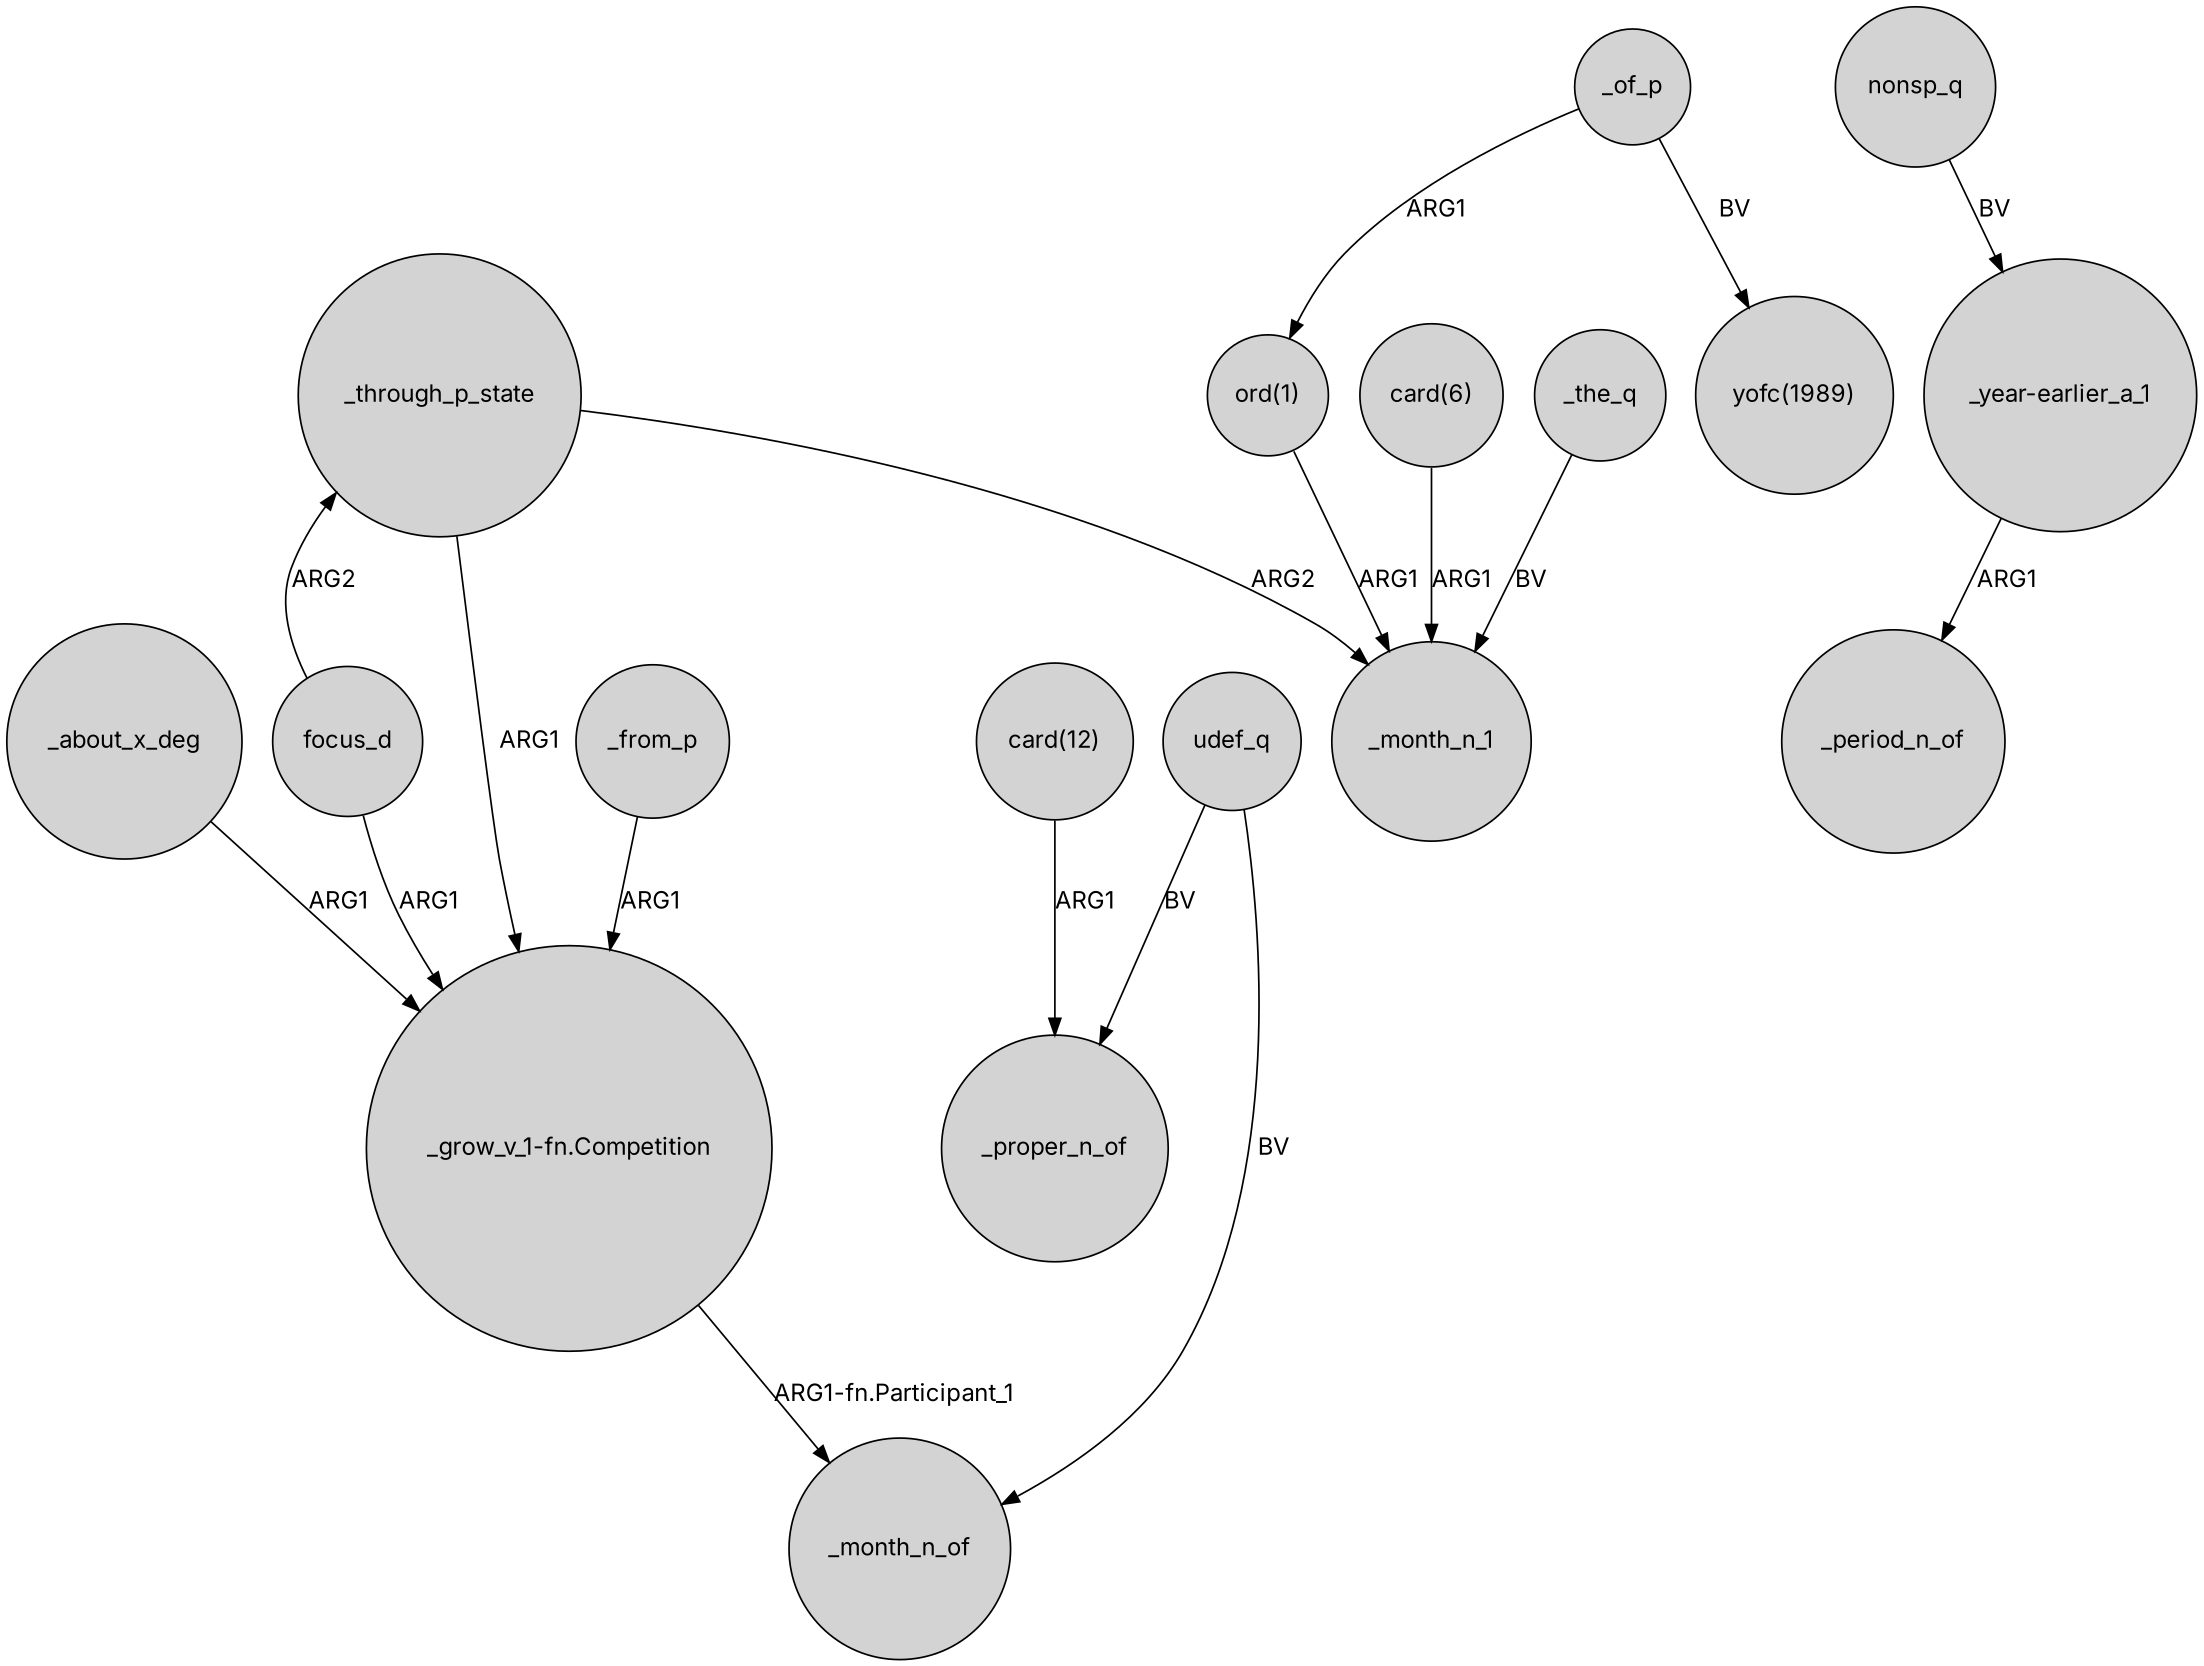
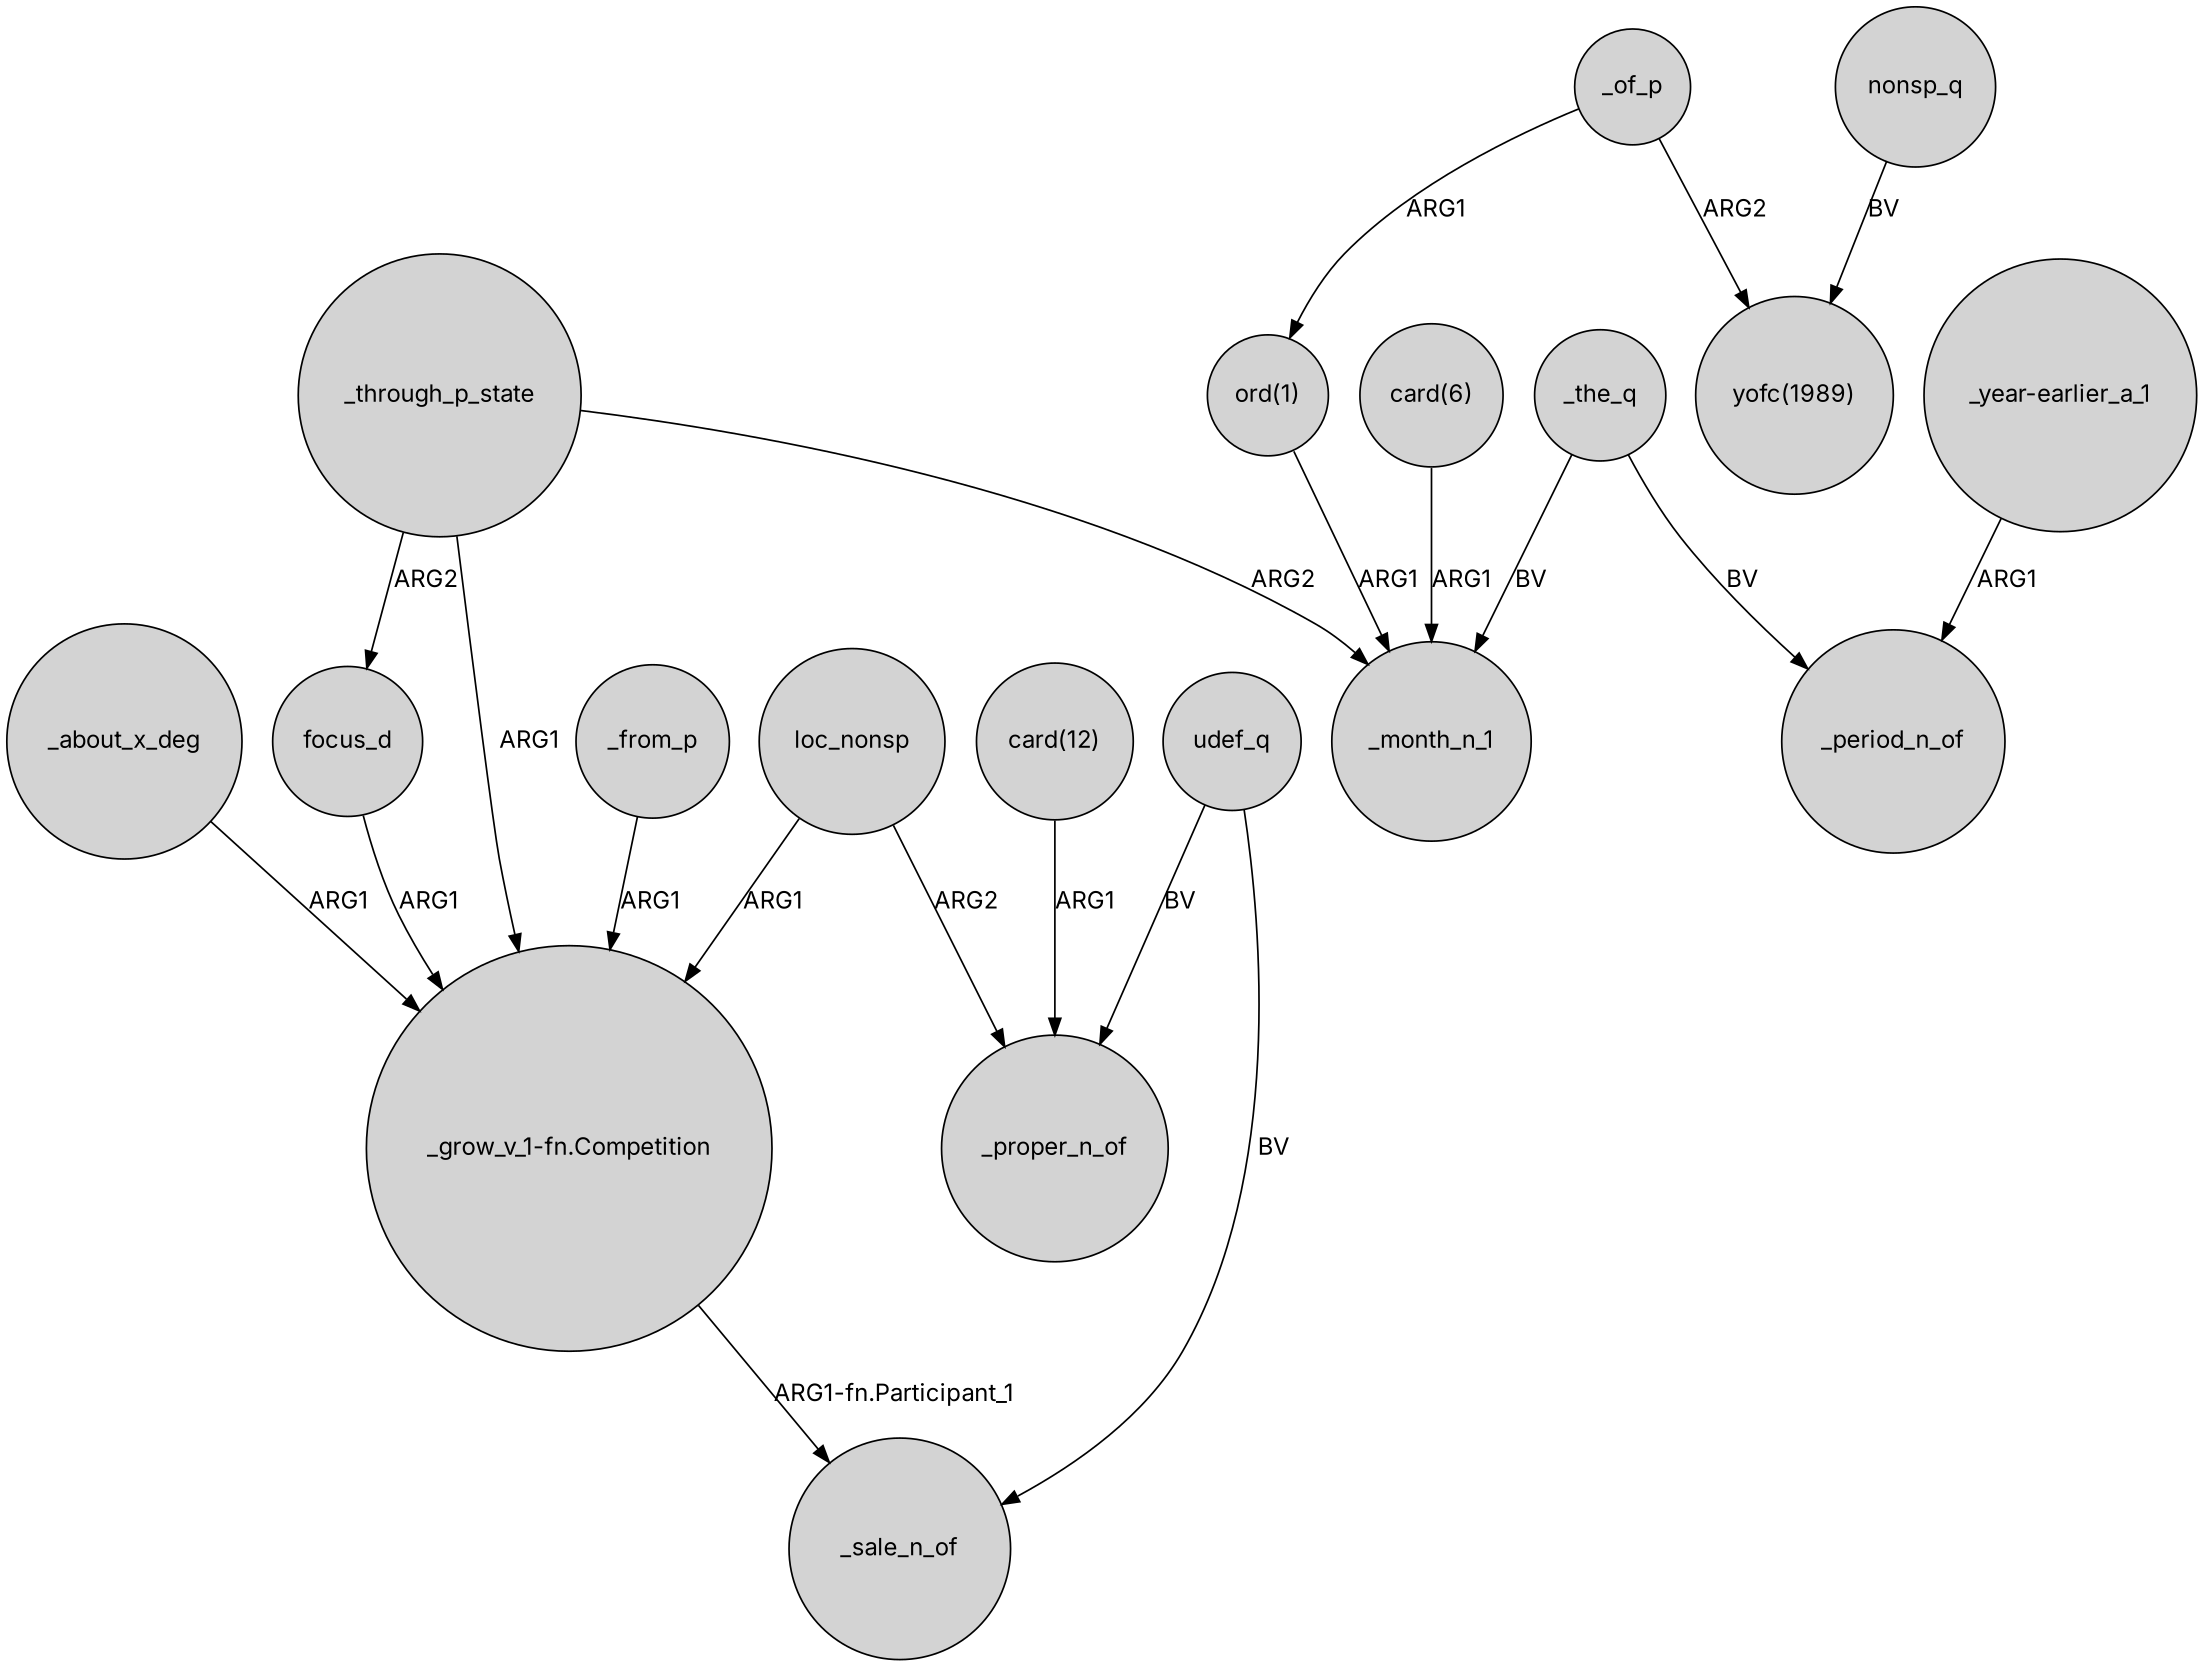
edge "nonsp_q" -> "_year-earlier_a_1": now "nonsp_q" -> "yofc(1989)"
edge "_of_p" -> "yofc(1989)": label "BV" -> "ARG2"
edge "_the_q" -> "_period_n_of": added, label "BV"
edge "focus_d" -> "_through_p_state": reversed
node "loc_nonsp": added
node "_month_n_of": label "_month_n_of" -> "_sale_n_of"
